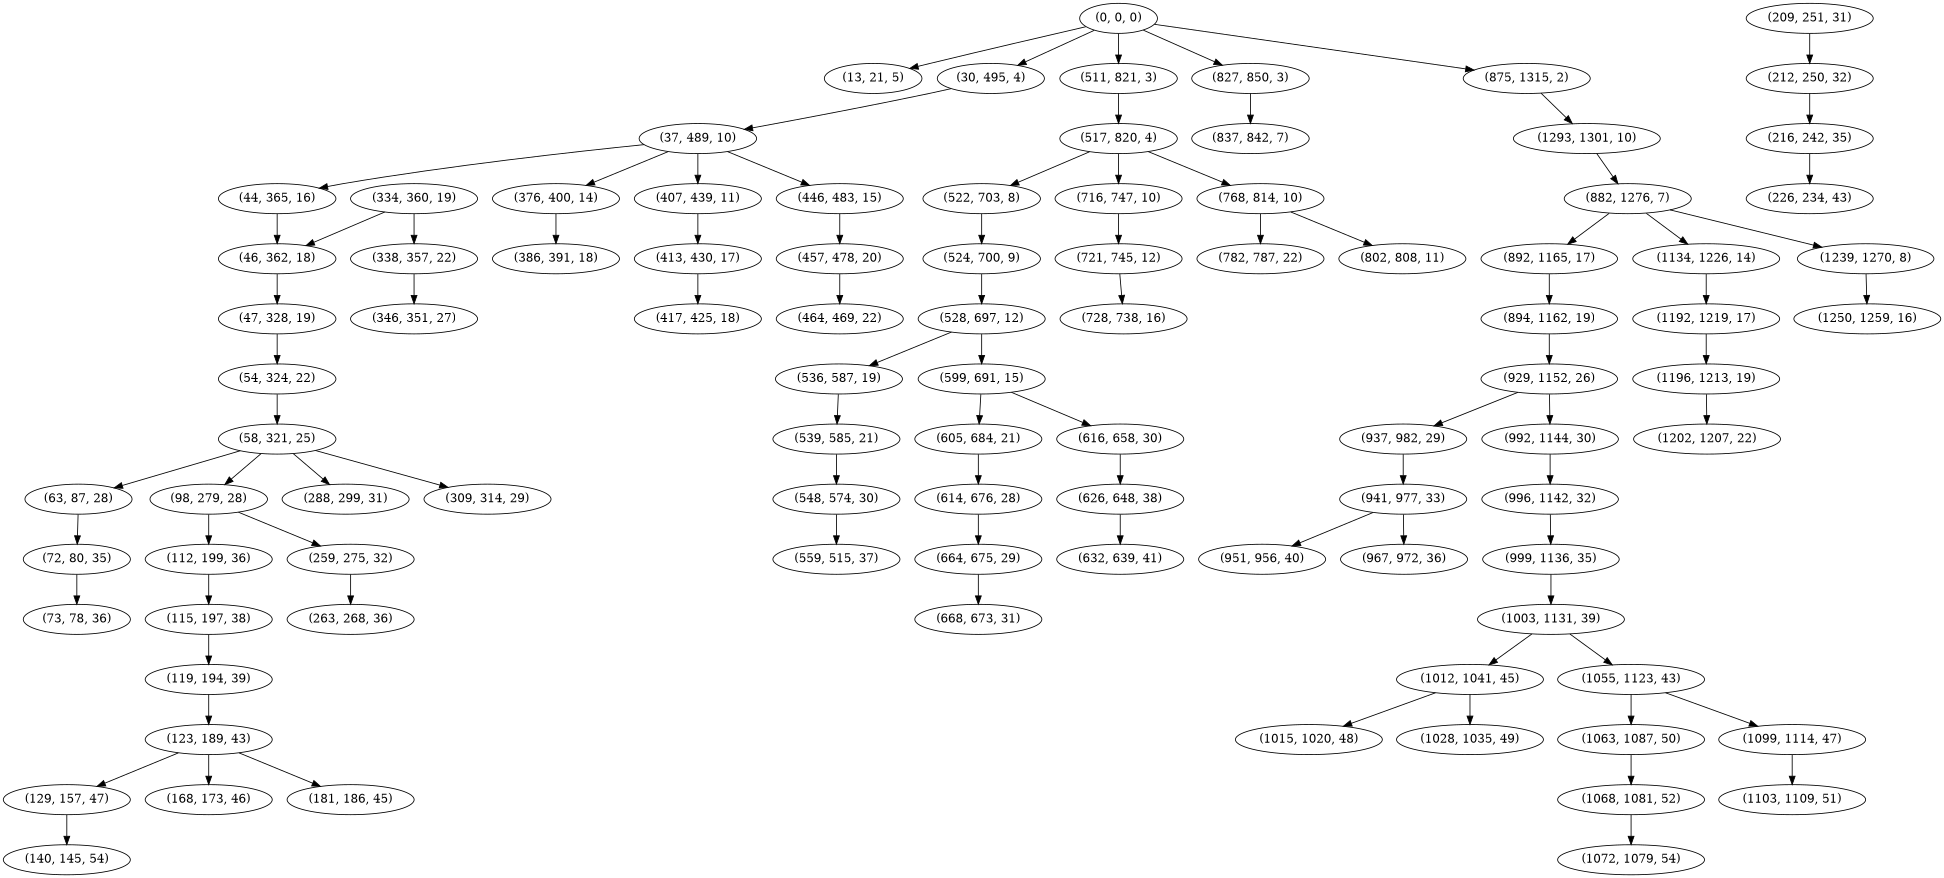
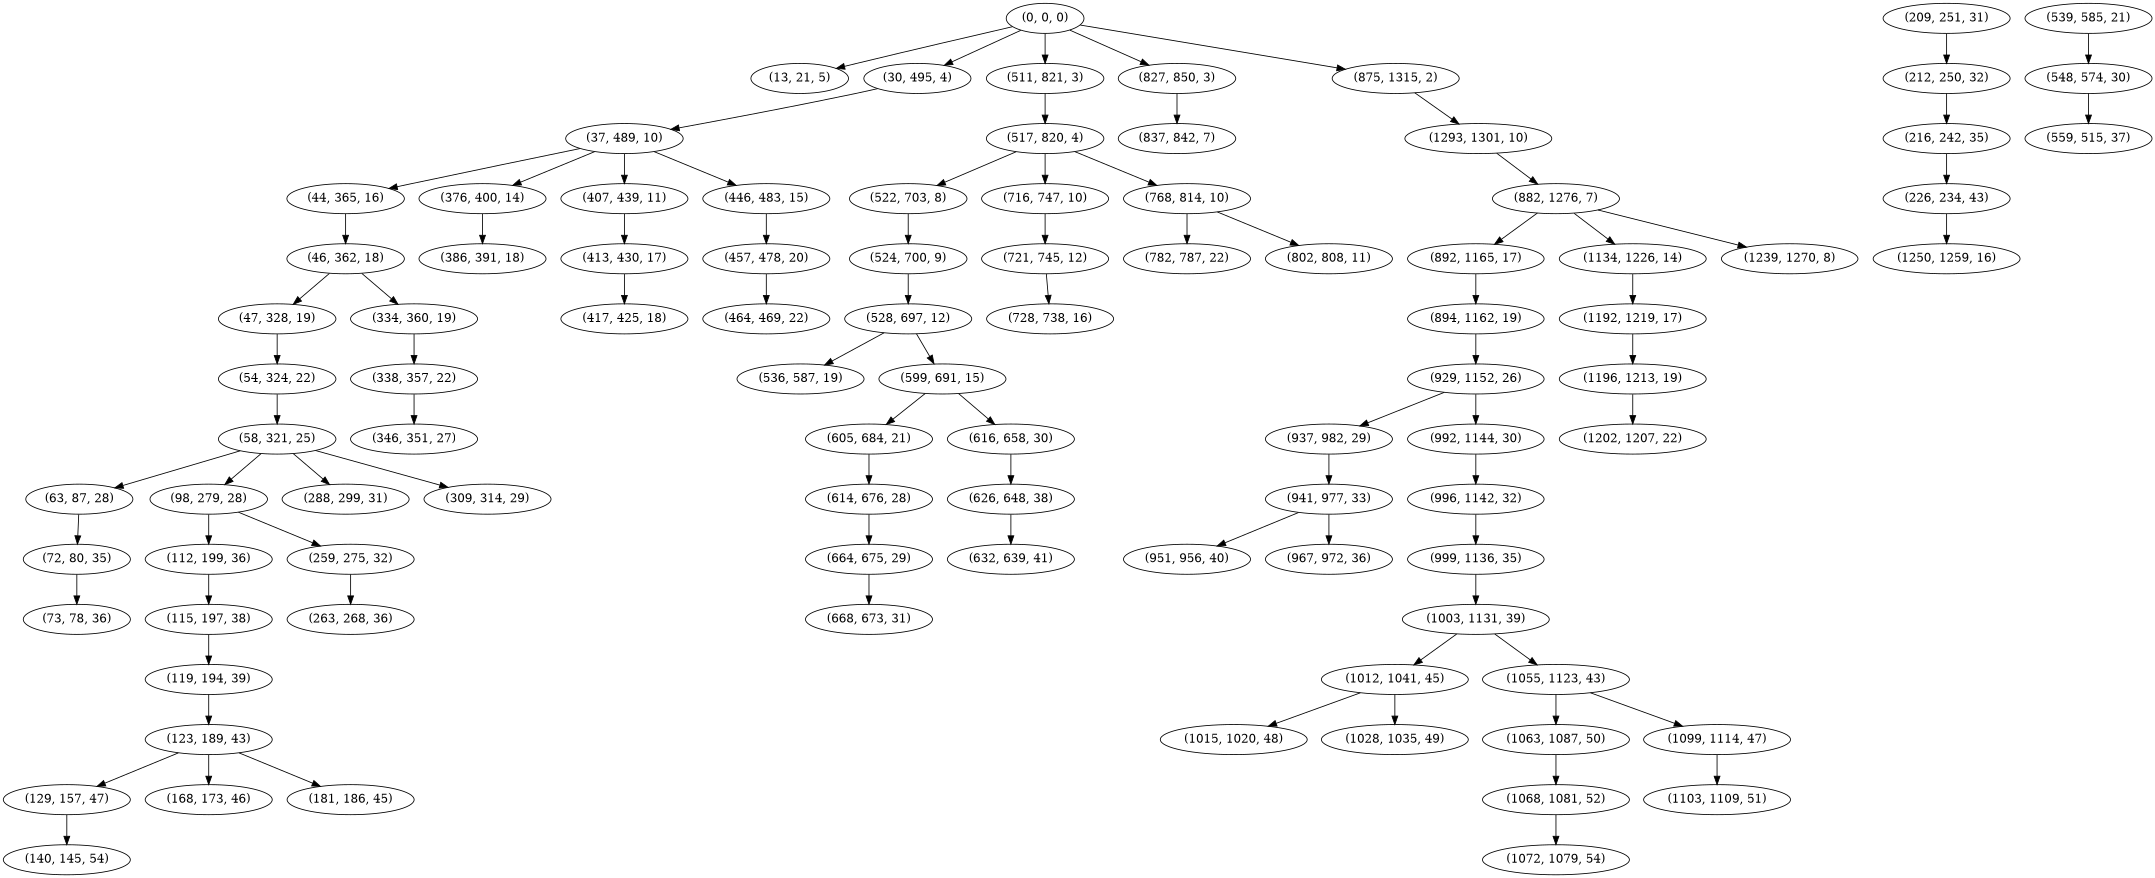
edge "(334, 360, 19)" -> "(46, 362, 18)": reversed
edge "(1239, 1270, 8)" -> "(1250, 1259, 16)": now "(226, 234, 43)" -> "(1250, 1259, 16)"
edge "(536, 587, 19)" -> "(539, 585, 21)": removed
